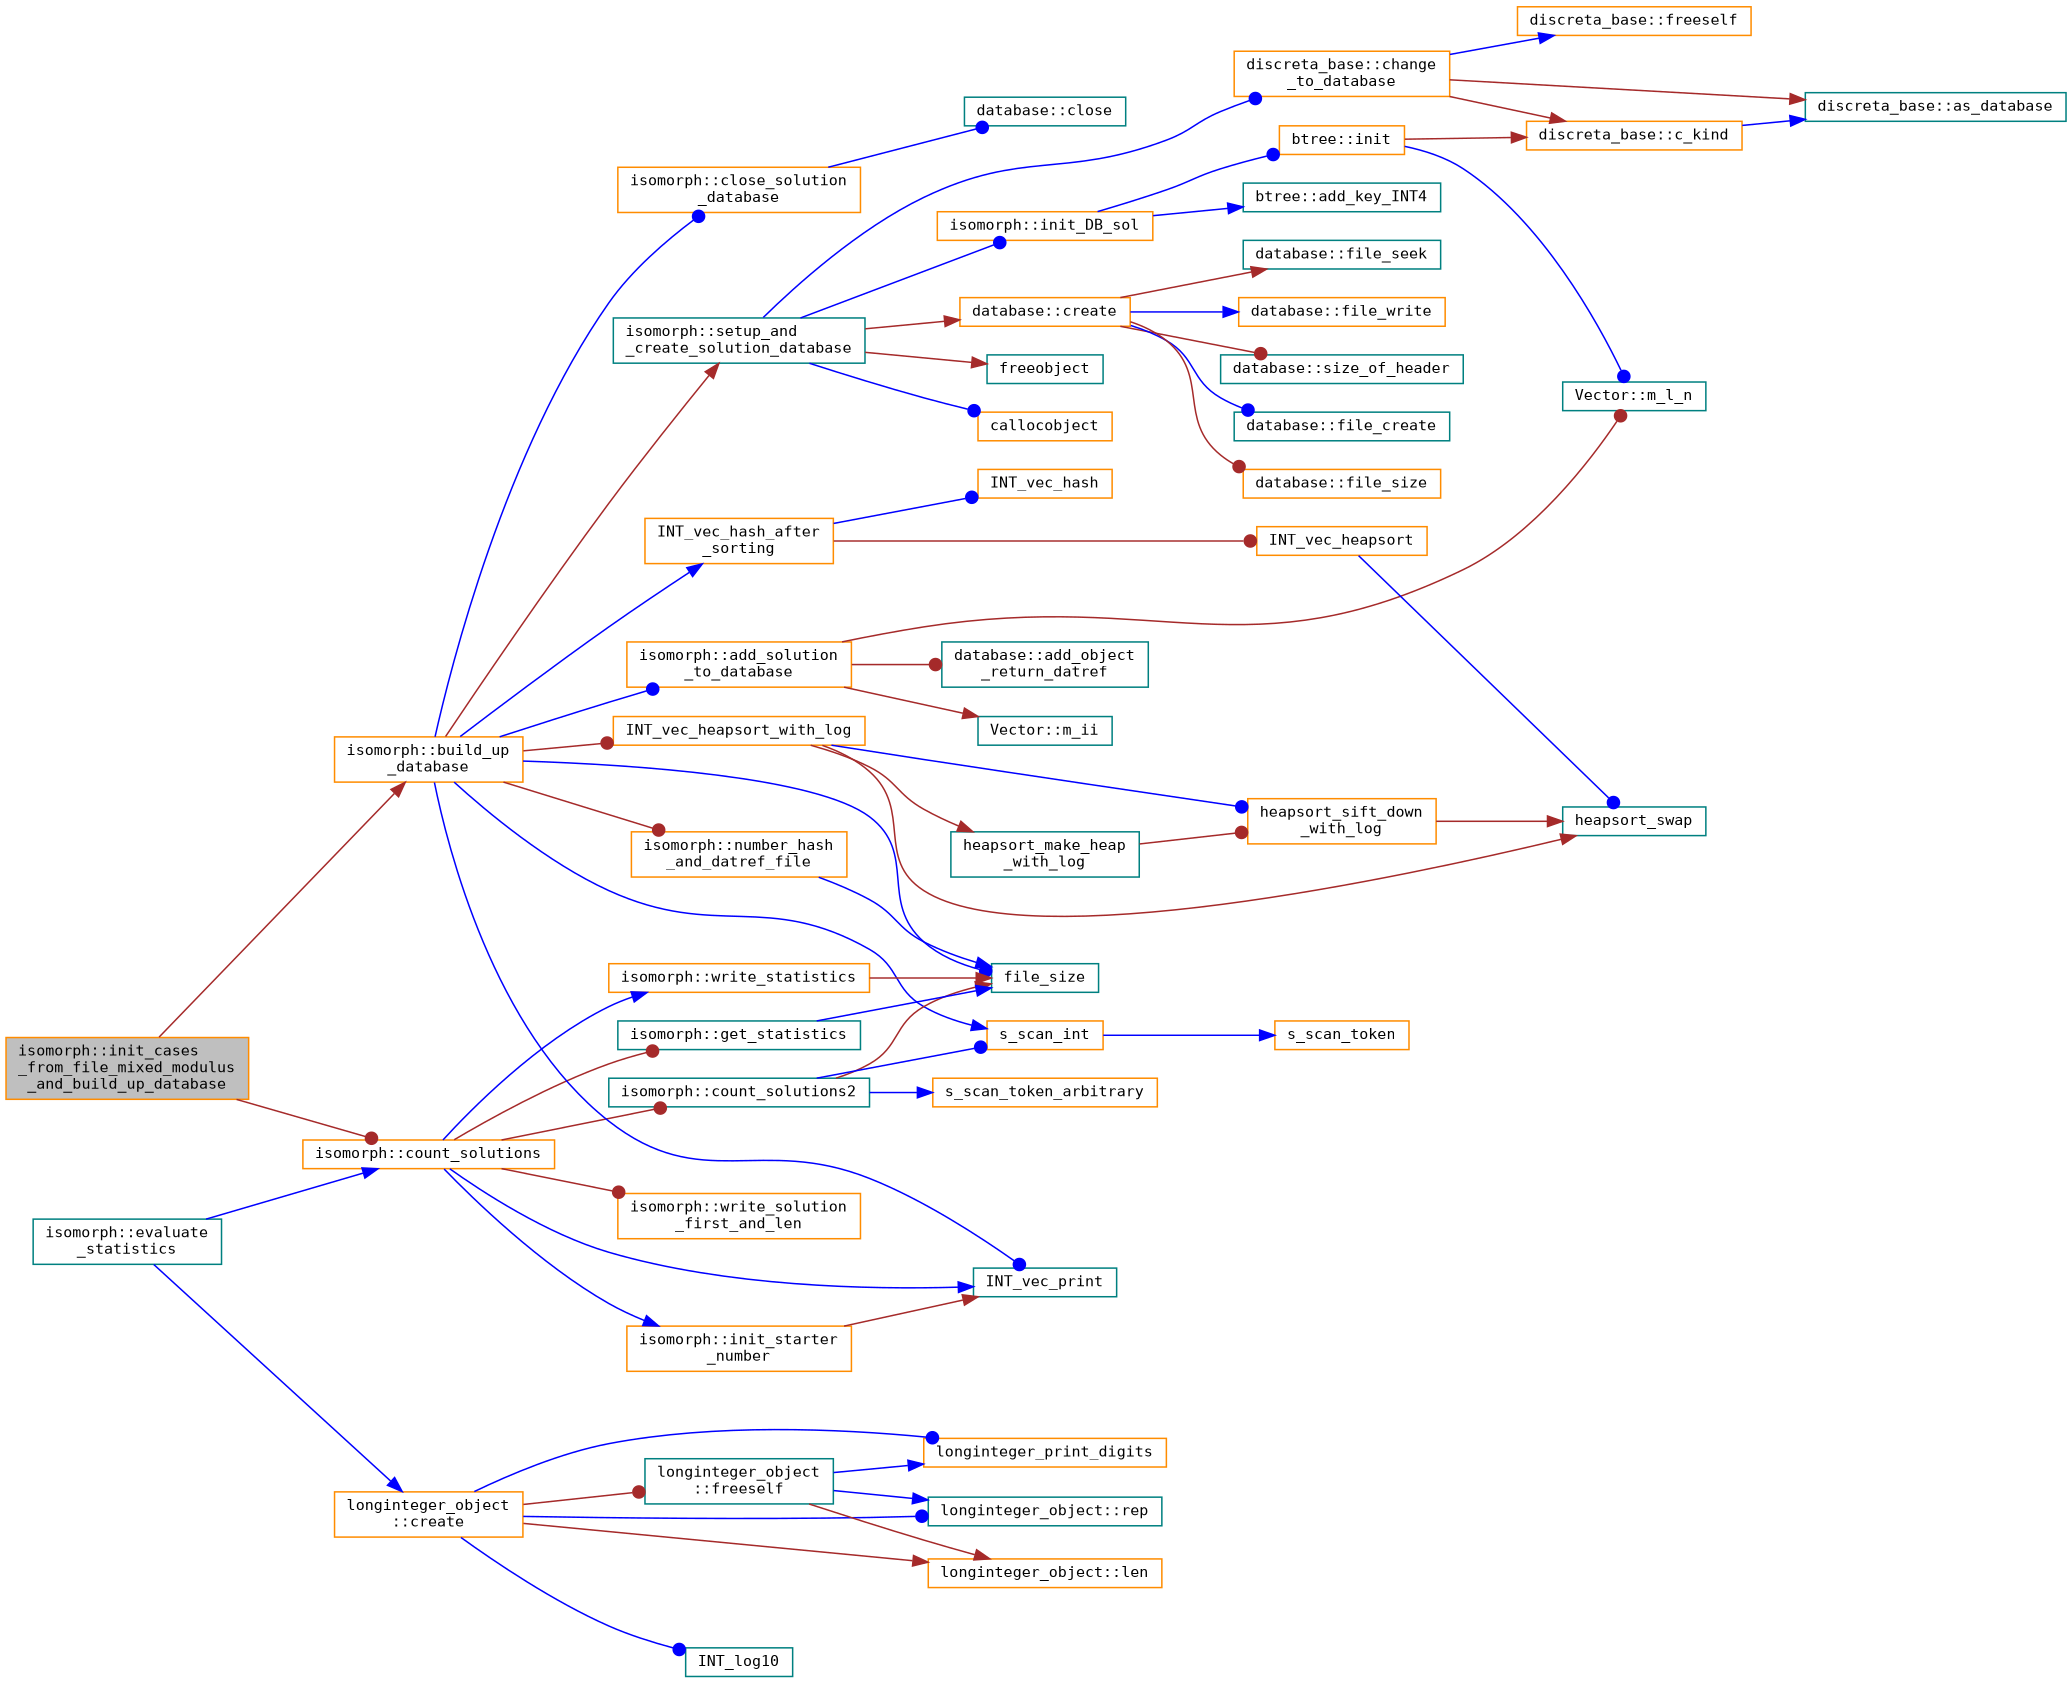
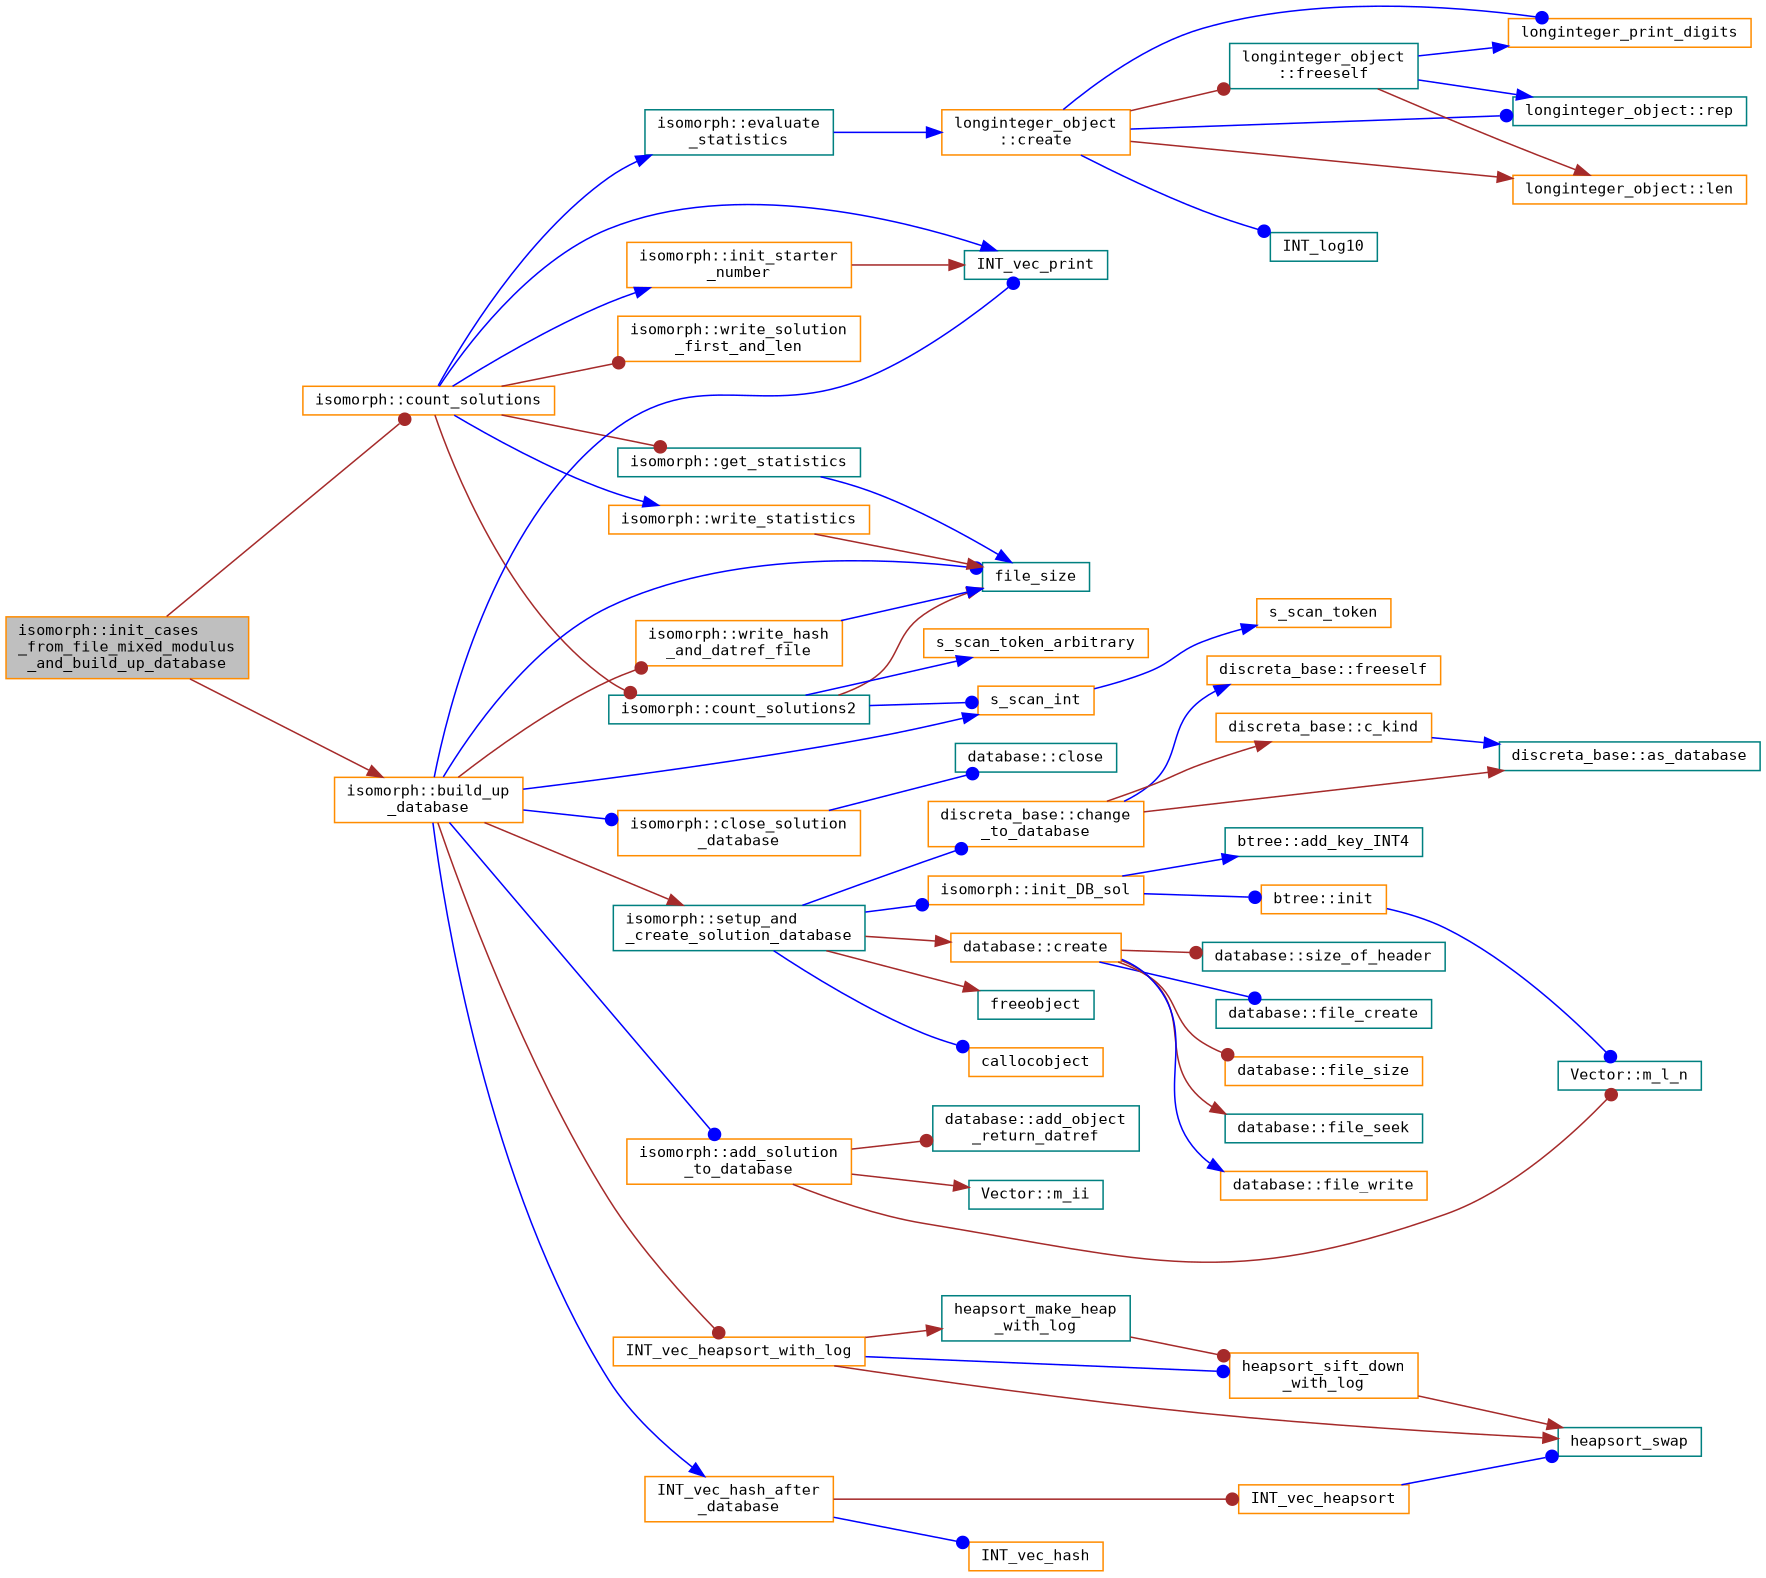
edge "btree::init" -> "discreta_base::c_kind": removed
node "INT_vec_hash_after _sorting": label "INT_vec_hash_after _sorting" -> "INT_vec_hash_after _database"
node "isomorph::number_hash _and_datref_file": label "isomorph::number_hash _and_datref_file" -> "isomorph::write_hash _and_datref_file"
edge "isomorph::evaluate _statistics" -> "isomorph::count_solutions": reversed
